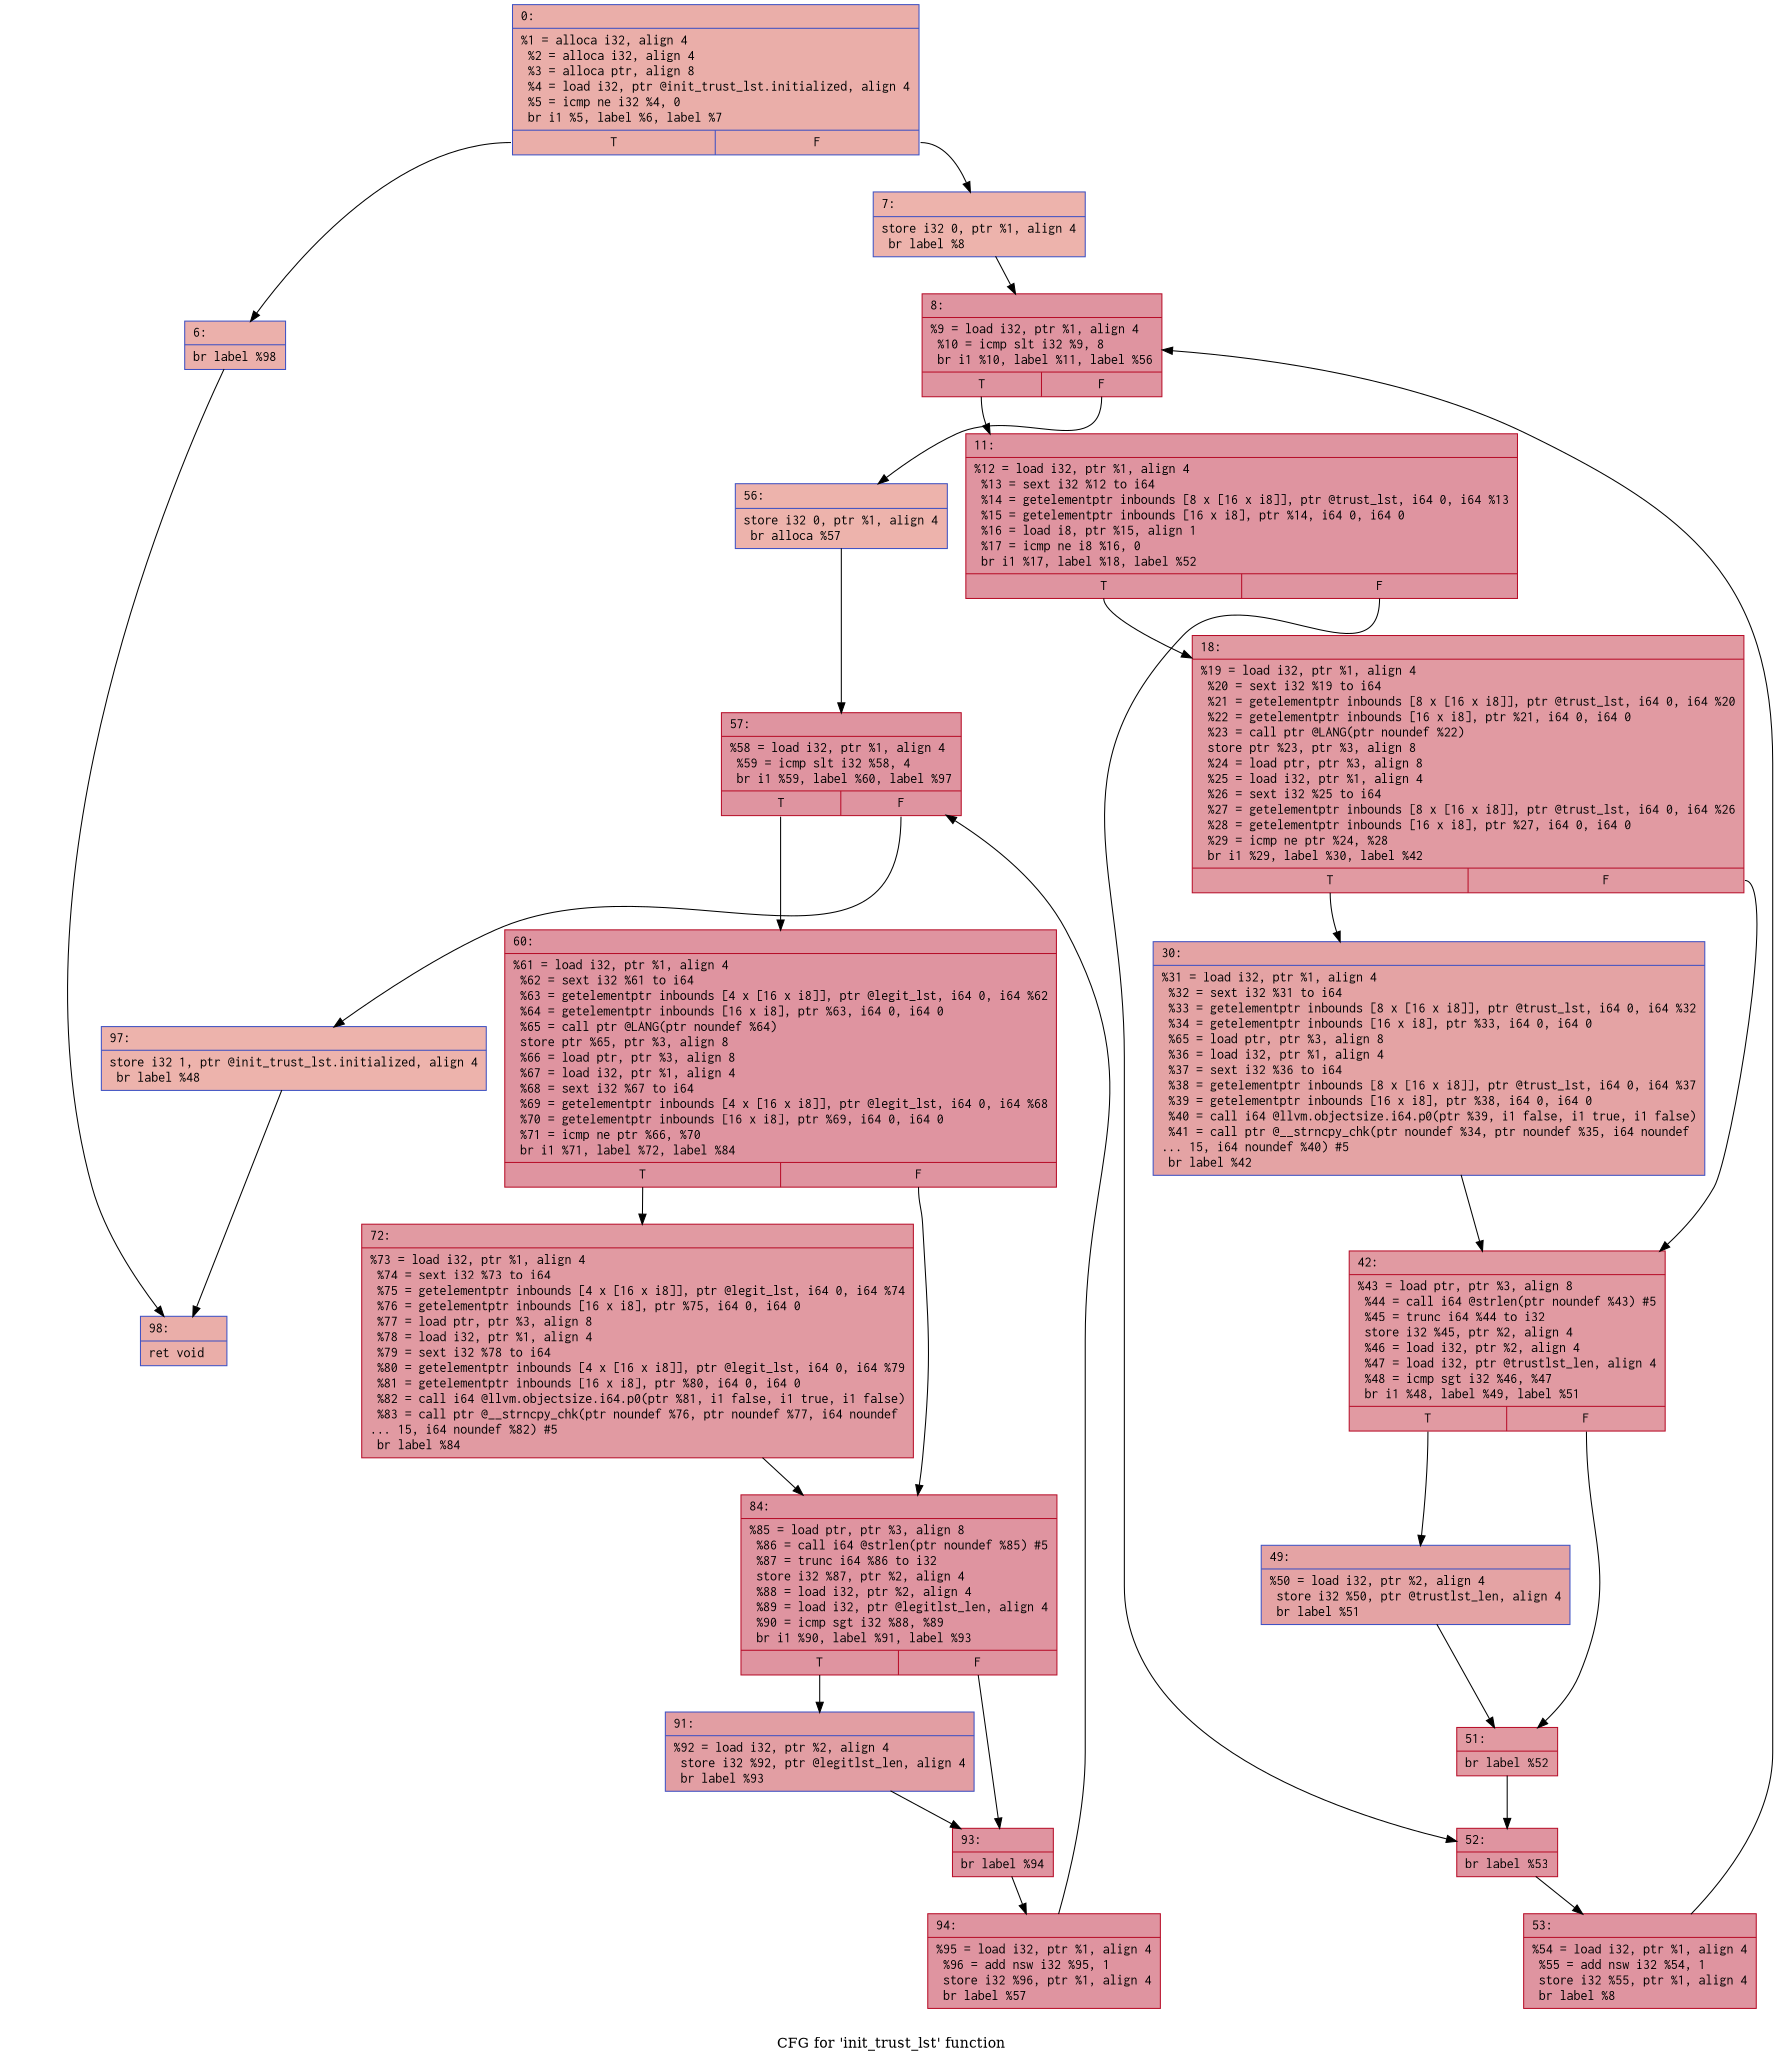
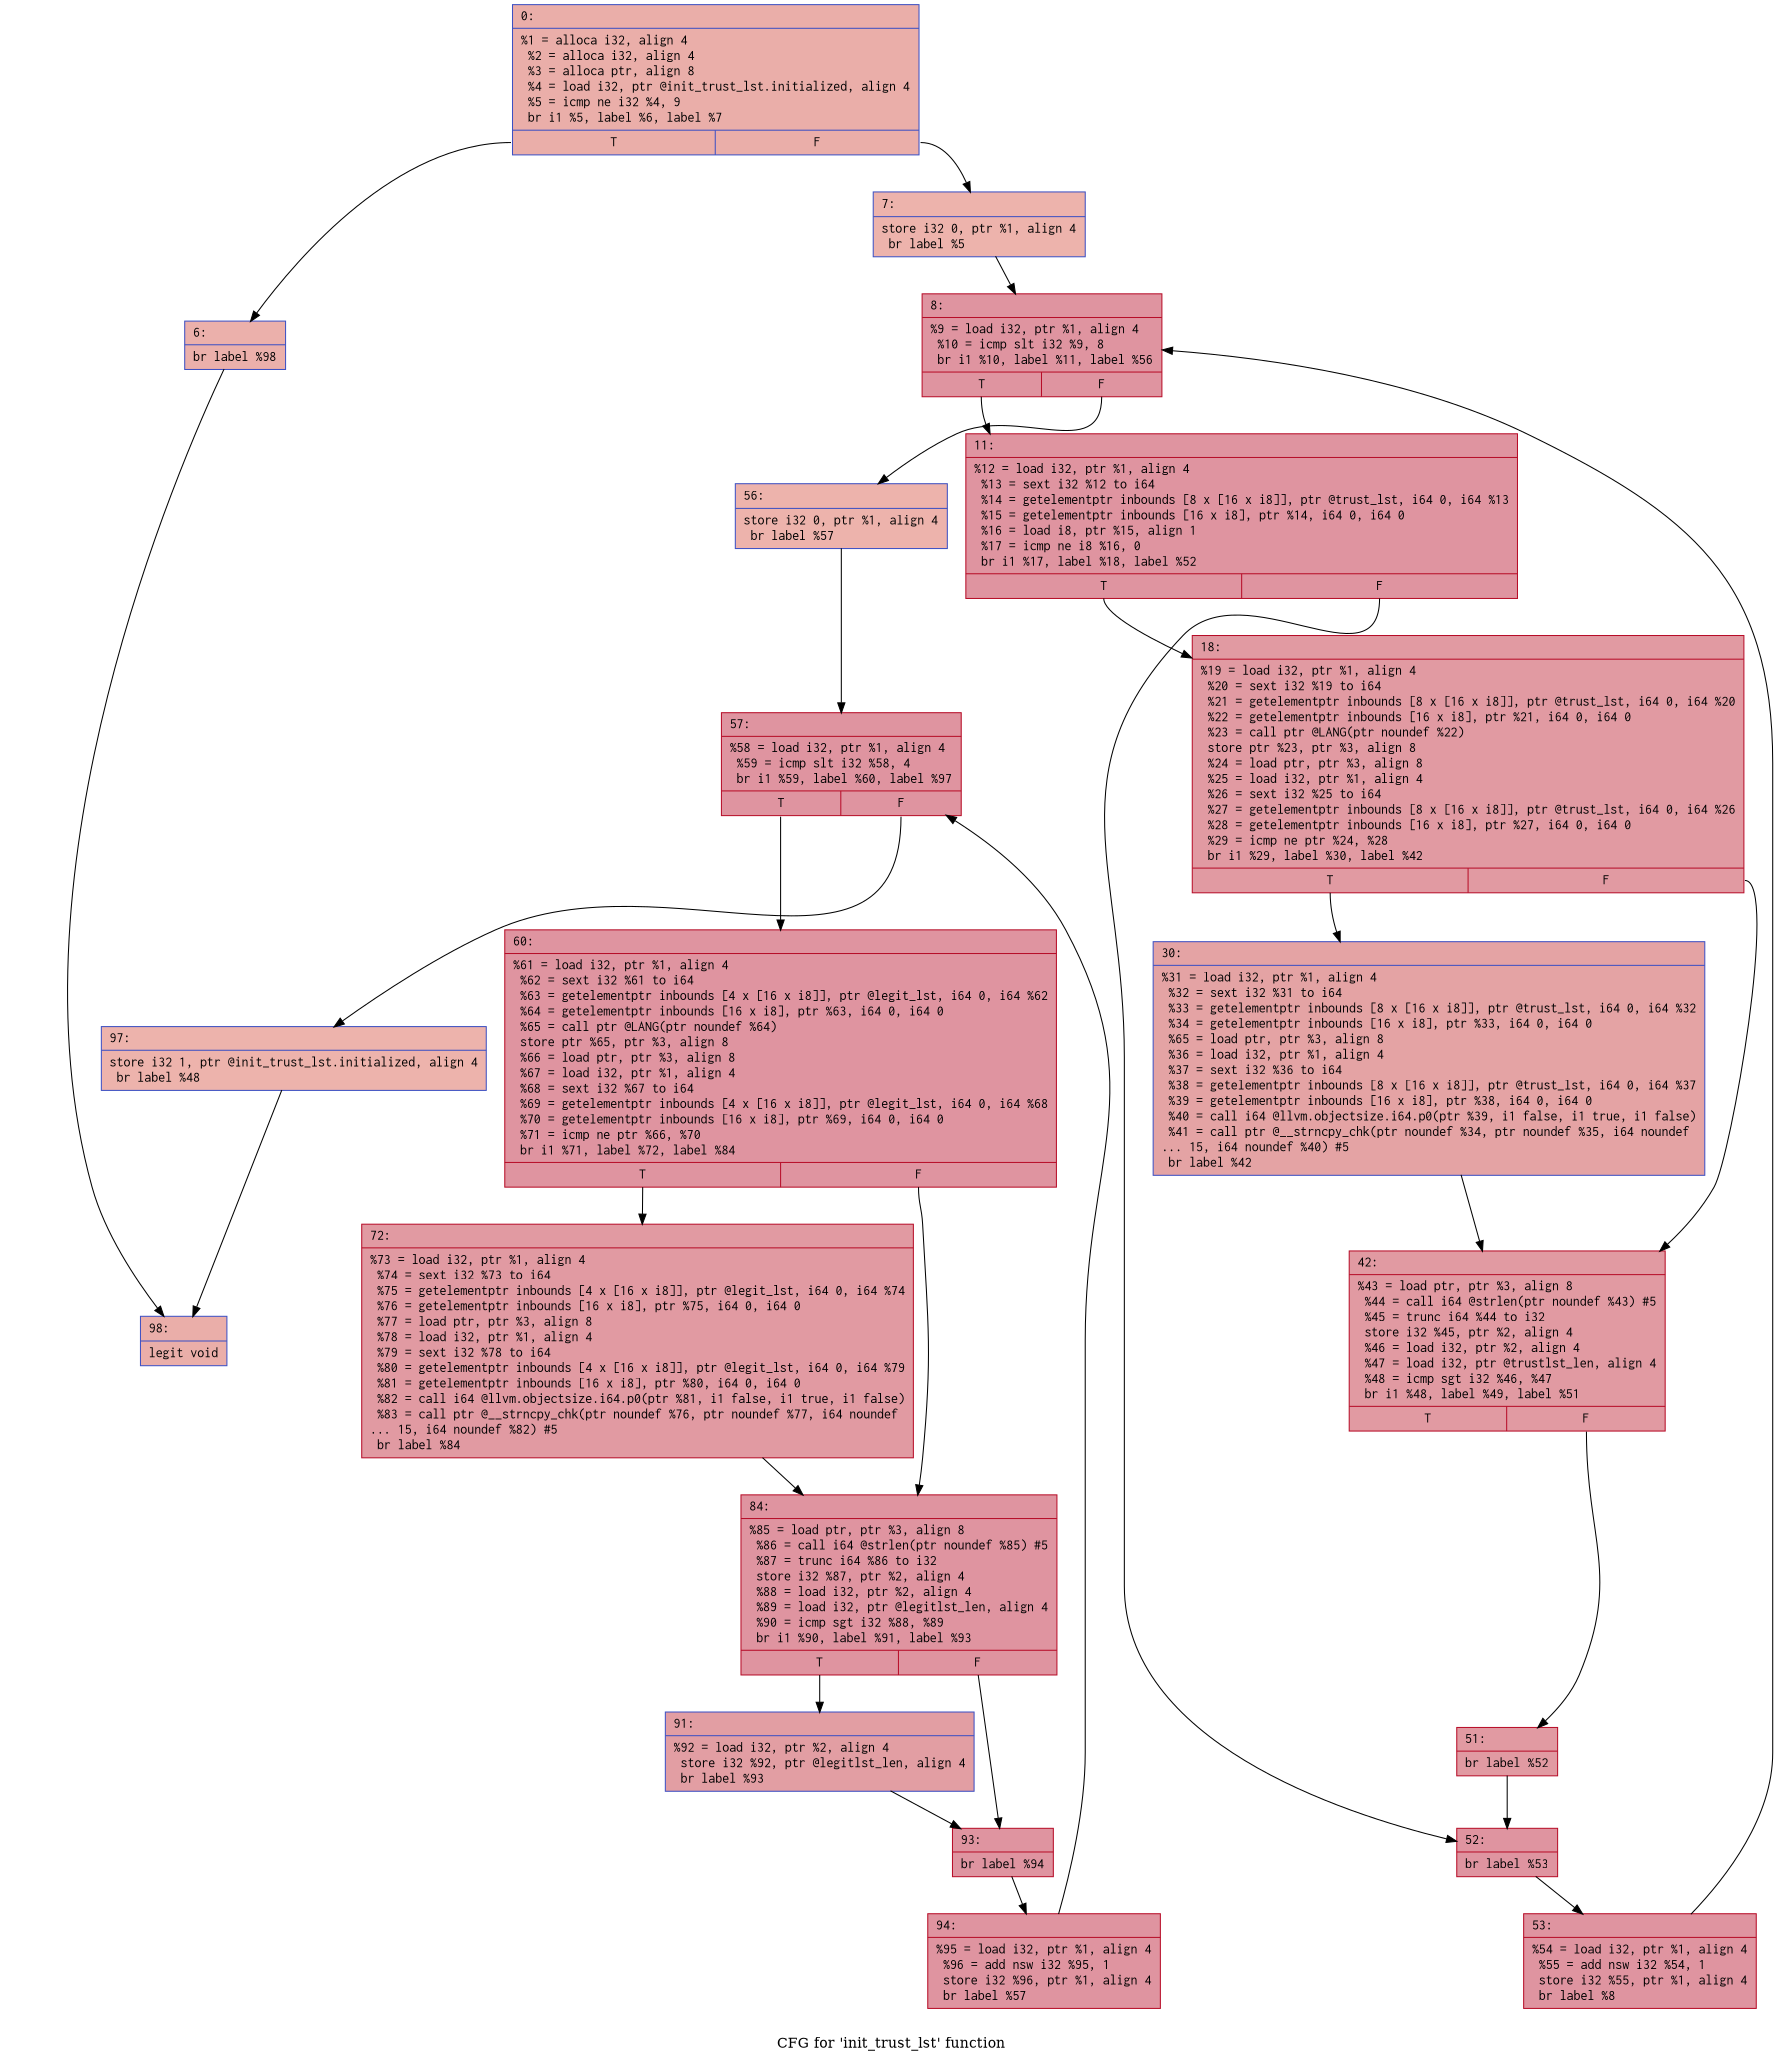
node "0:": text "%5 = icmp ne i32 %4, 0" -> "%5 = icmp ne i32 %4, 9"
node "7:": text "br label %8" -> "br label %5"
node "56:": text "br alloca %57" -> "br label %57"
node "98:": text "ret void" -> "legit void"
node "49:": removed
